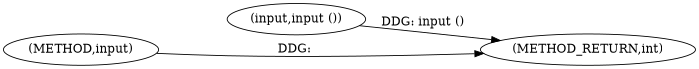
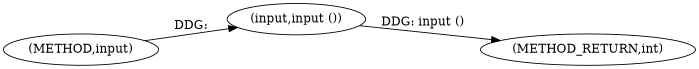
edge "(METHOD,input)" -> "(METHOD_RETURN,int)": now "(METHOD,input)" -> "(input,input ())"
